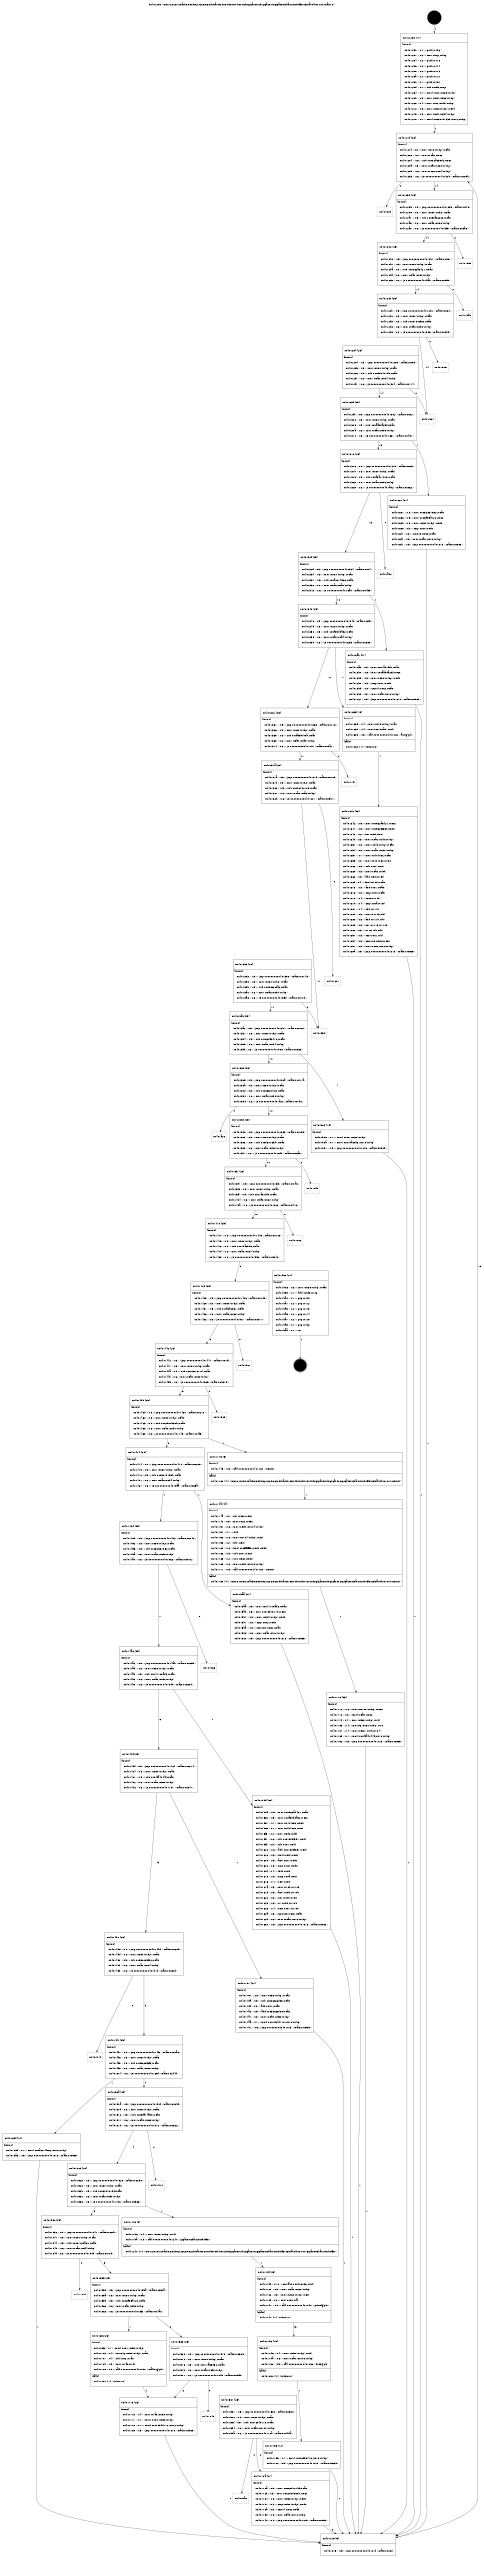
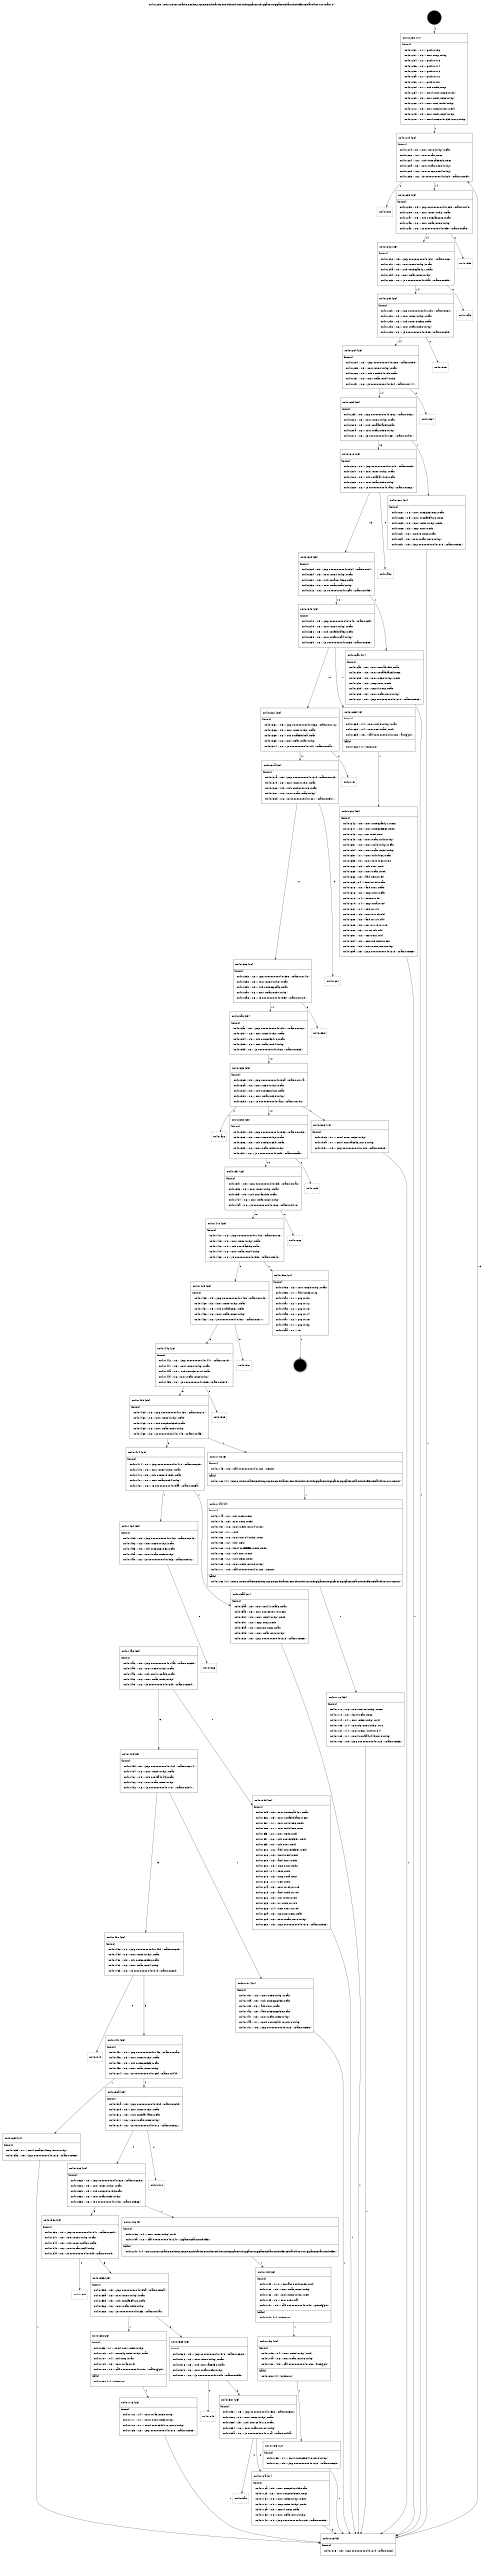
edge "0x4012cb [25]" -> "0x4019c4": now "0x4012cb [25]" -> "0x4012e4 [25]"
edge "0x40137a [25]" -> "0x40195d": now "0x40137a [25]" -> "0x401393 [25]"
edge "0x4013ac [25]" -> "0x401b83 [19]": now "0x4013c5 [25]" -> "0x401b83 [19]"
edge "0x401410 [25]" -> "0x401b96 [21]": added, label "1"
edge "0x40148d [25]" -> "0x4014a6 [25]": removed, label "7"
edge "0x4017bf [23]" -> "0x4017d6 [15]": label " 13" -> " 1"
edge "0x40156e [25]" -> "0x401713 [23]": now "0x40156e [25]" -> "0x401587 [25]"
